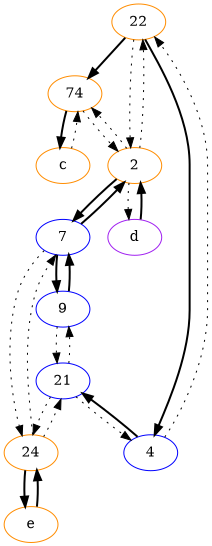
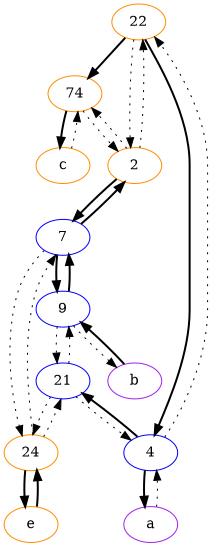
node "d": removed
node "b": added
node "a": added
